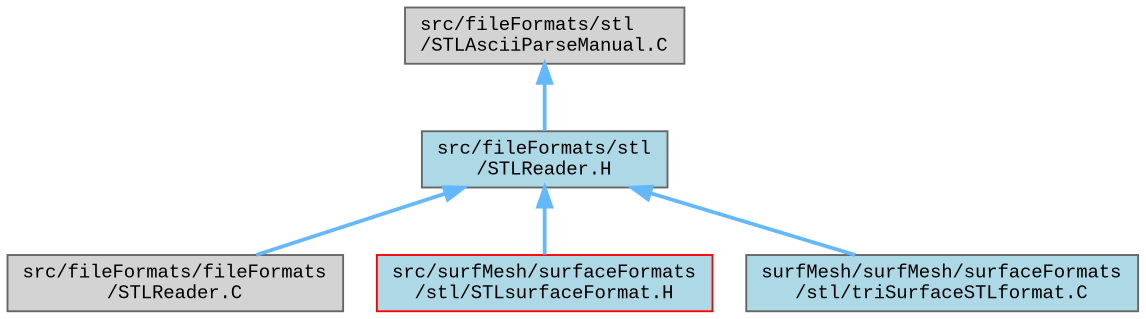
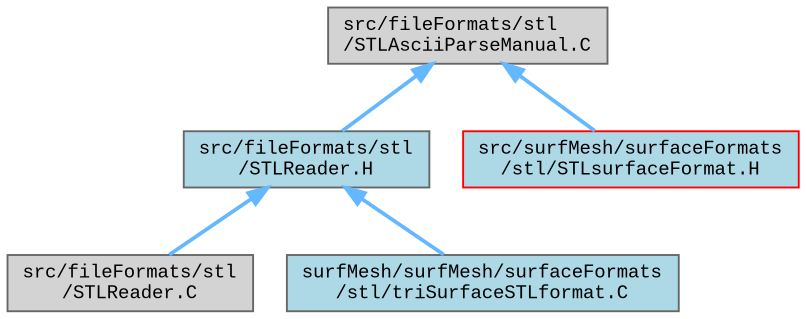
edge "src/surfMesh/surfaceFormats /stl/STLsurfaceFormat.H" -> "src/fileFormats/stl /STLReader.H": now "src/surfMesh/surfaceFormats /stl/STLsurfaceFormat.H" -> "src/fileFormats/stl /STLAsciiParseManual.C"
node "src/fileFormats/fileFormats /STLReader.C": label "src/fileFormats/fileFormats /STLReader.C" -> "src/fileFormats/stl /STLReader.C"
